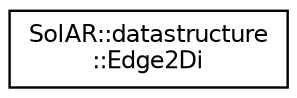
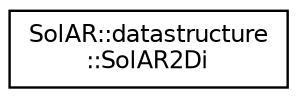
node "SolAR::datastructure ::Edge2Di": label "SolAR::datastructure ::Edge2Di" -> "SolAR::datastructure ::SolAR2Di"
